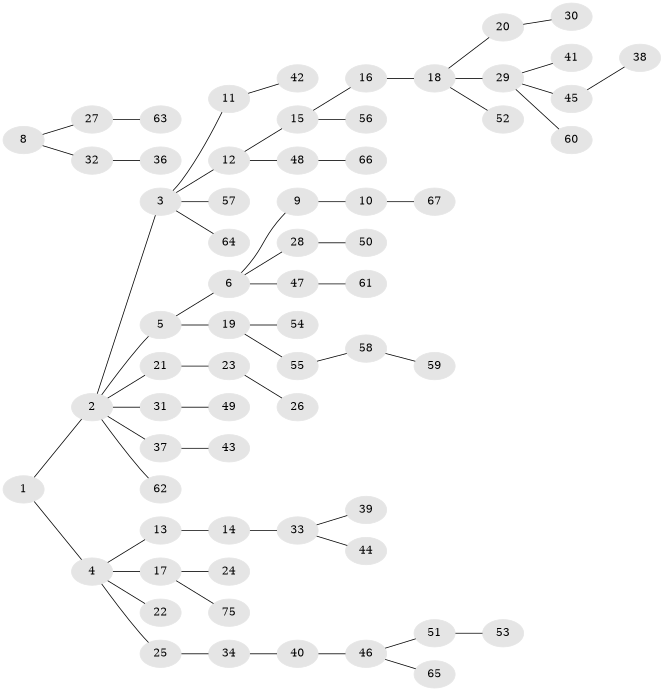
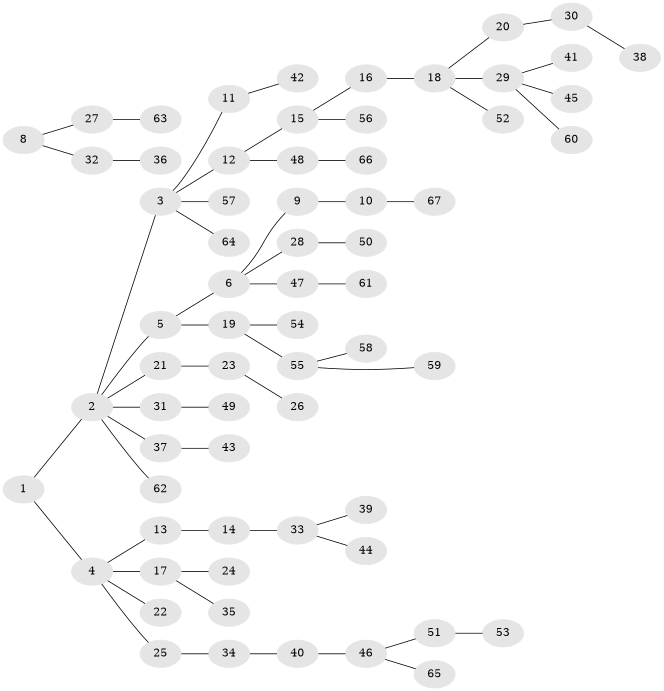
edge "38" -- "45": now "38" -- "30"
edge "58" -- "59": now "55" -- "59"
node "75": label "75" -> "35"
